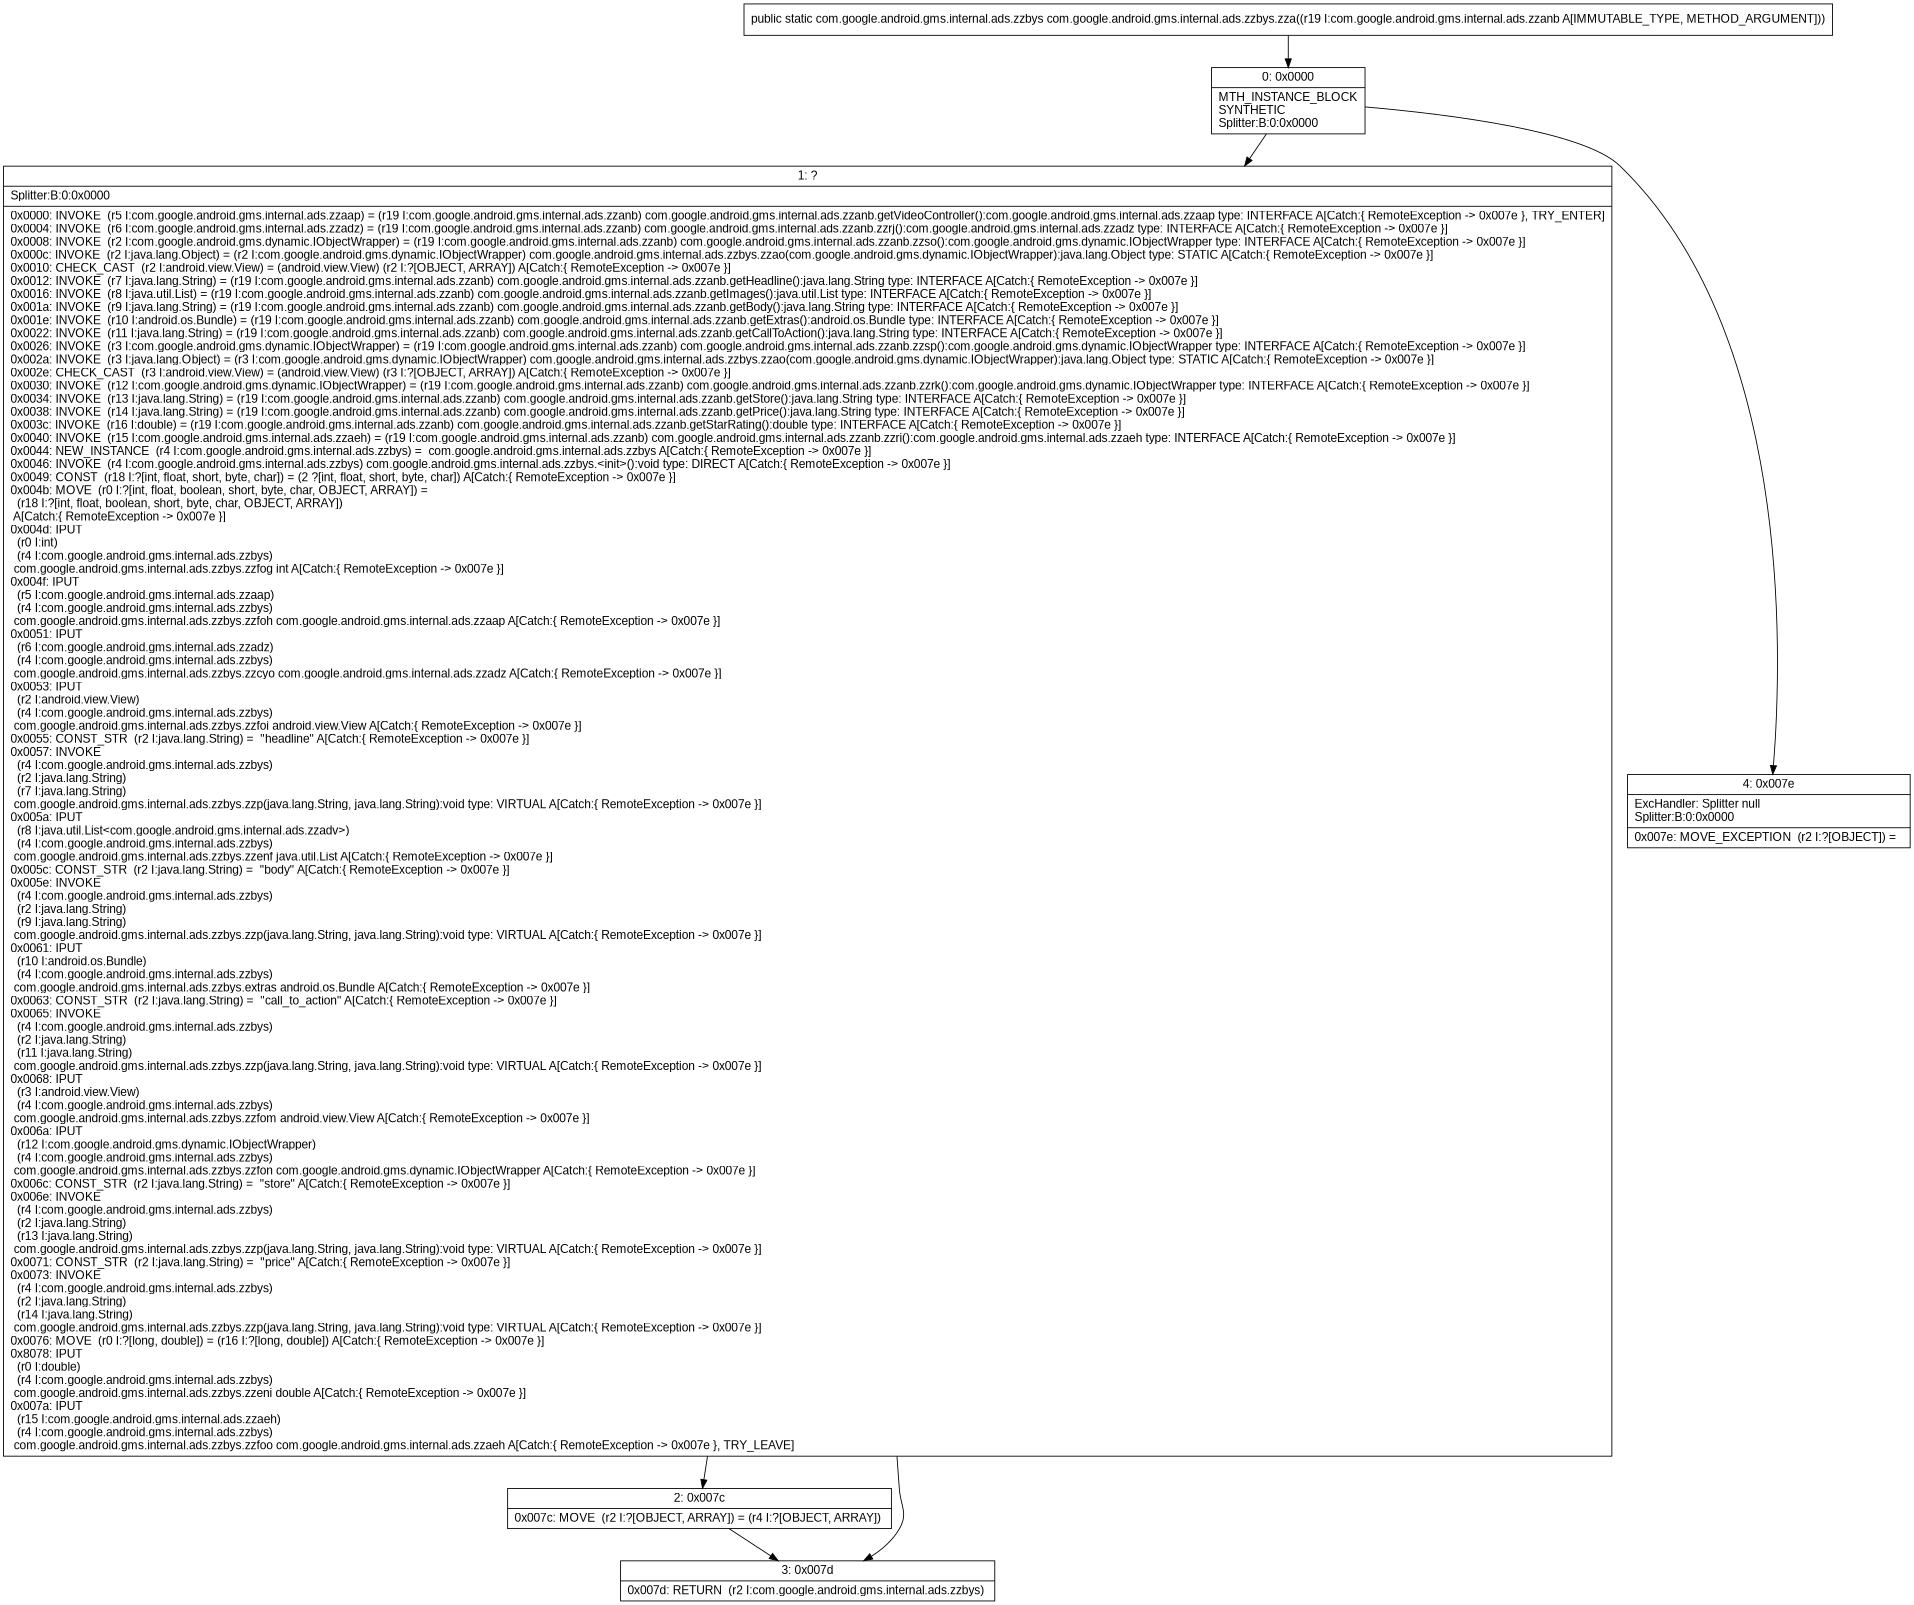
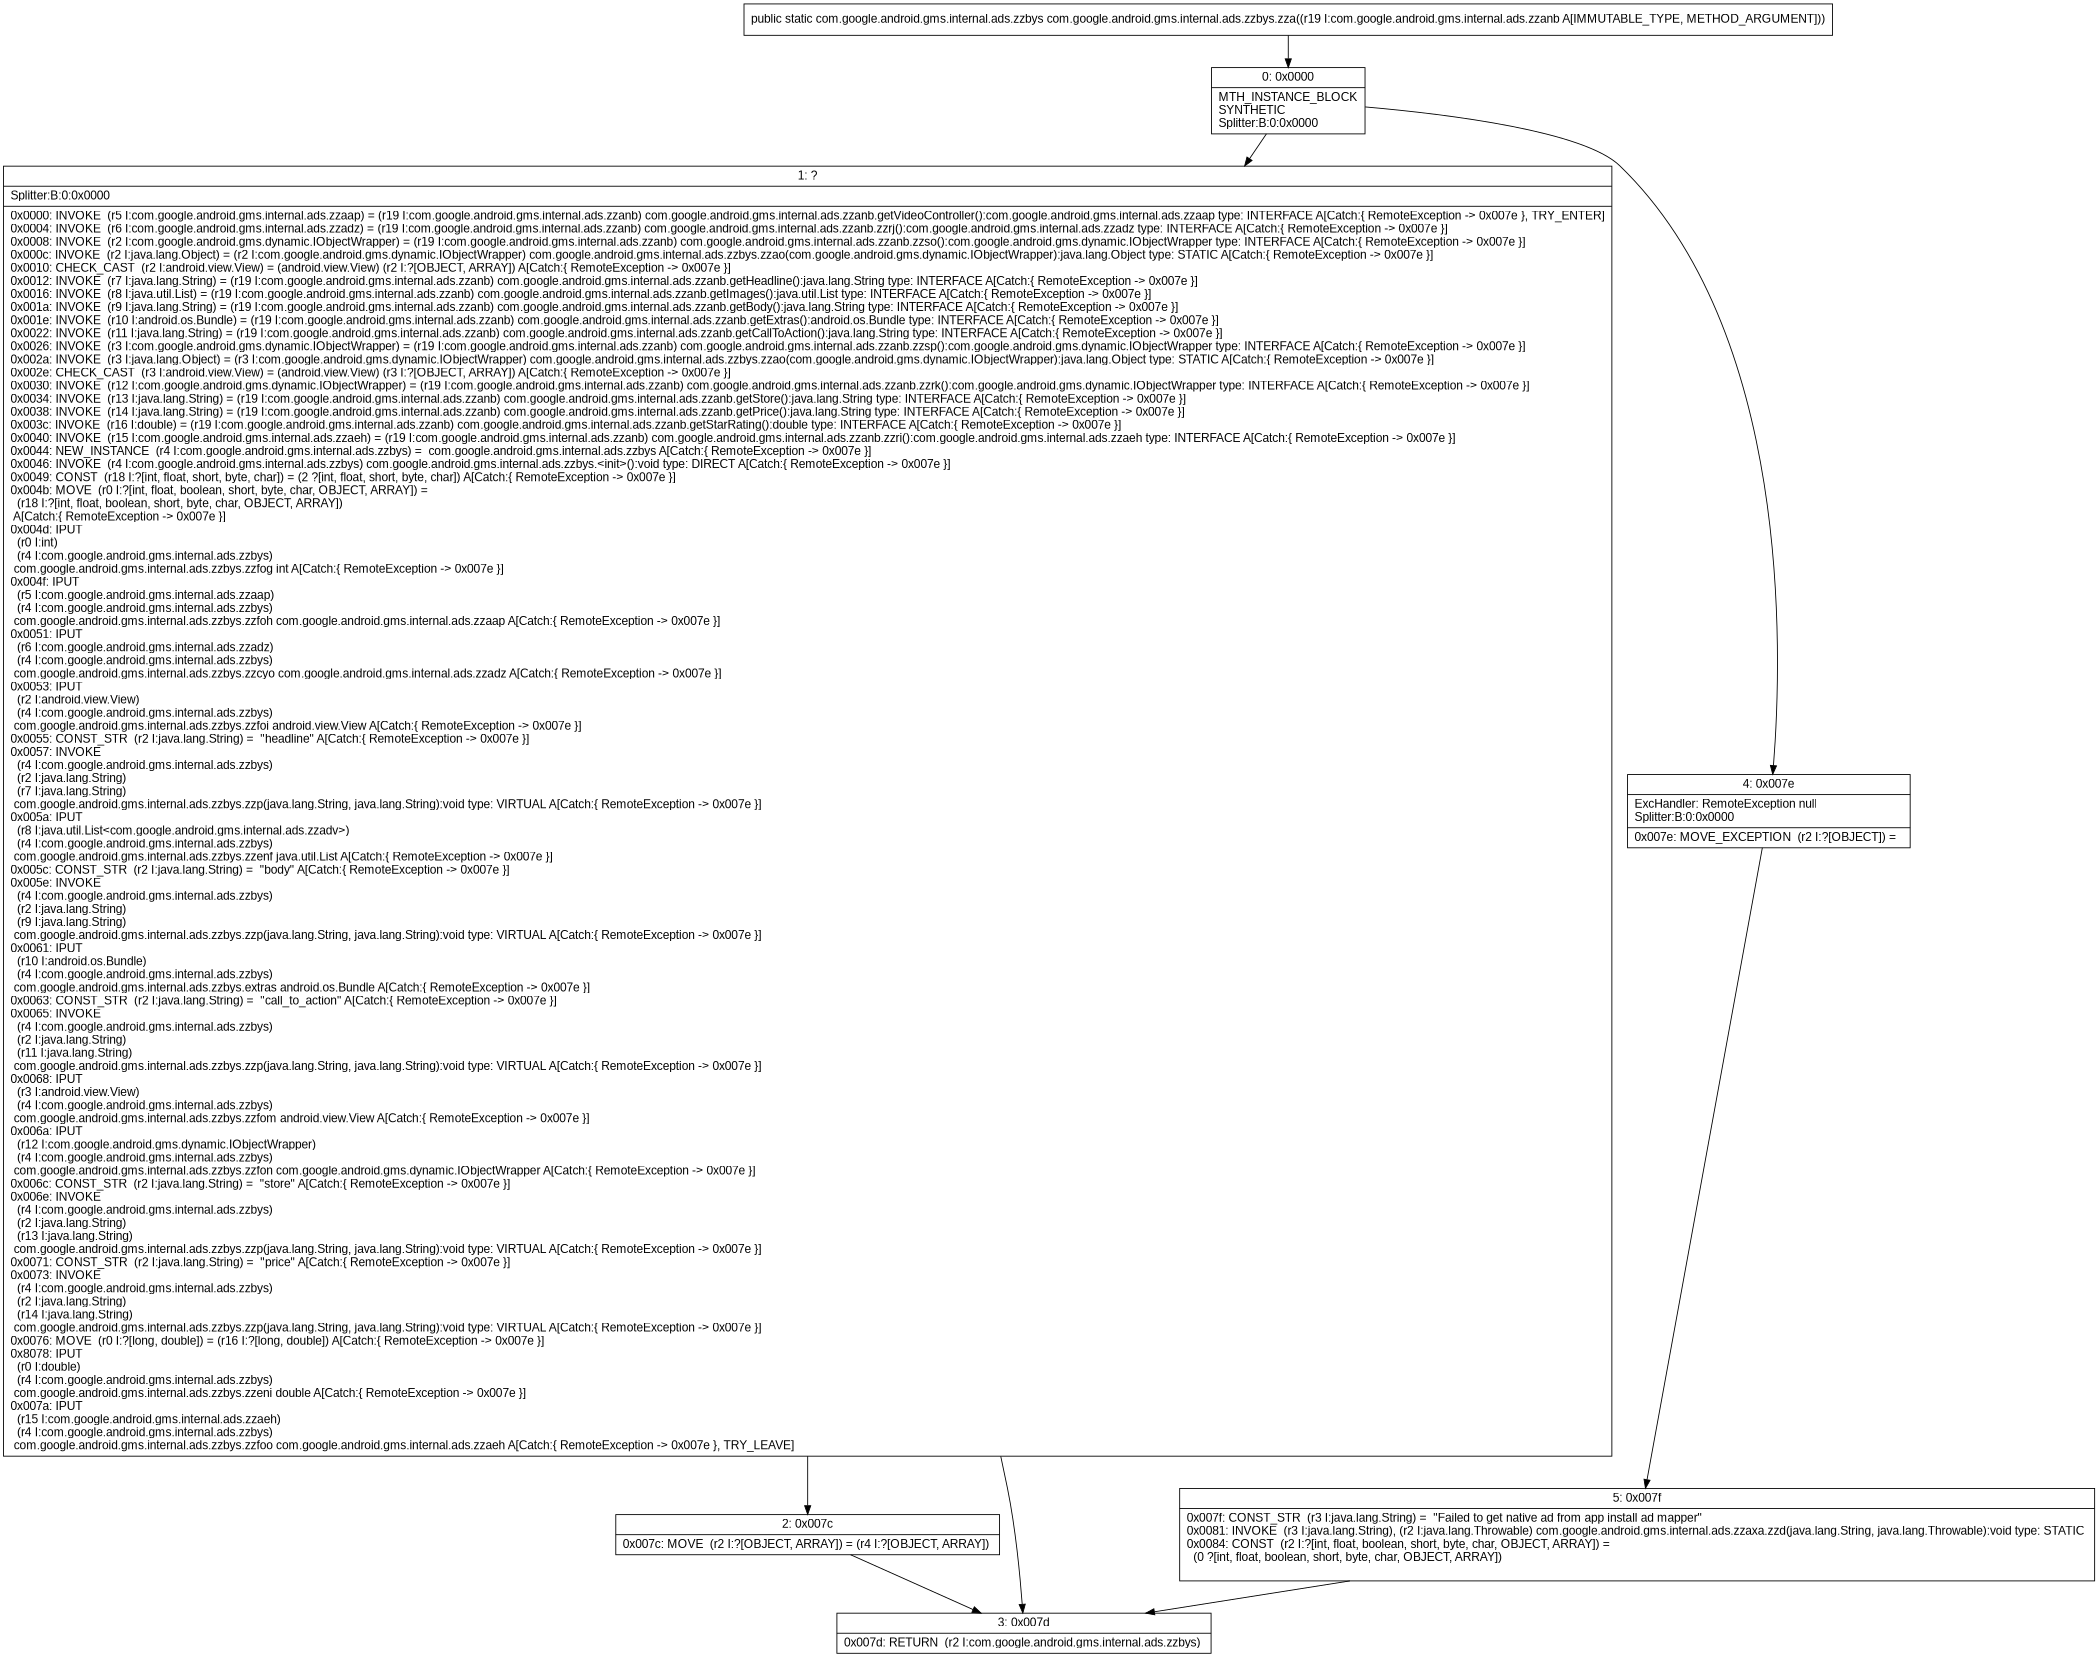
node "4: 0x007e": text "ExcHandler: Splitter null" -> "ExcHandler: RemoteException null"
node "5: 0x007f": added
